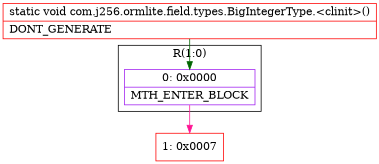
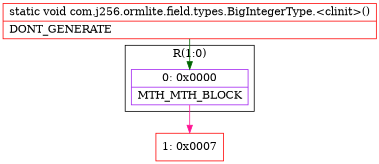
node "0: 0x0000": text "MTH_ENTER_BLOCK" -> "MTH_MTH_BLOCK"
